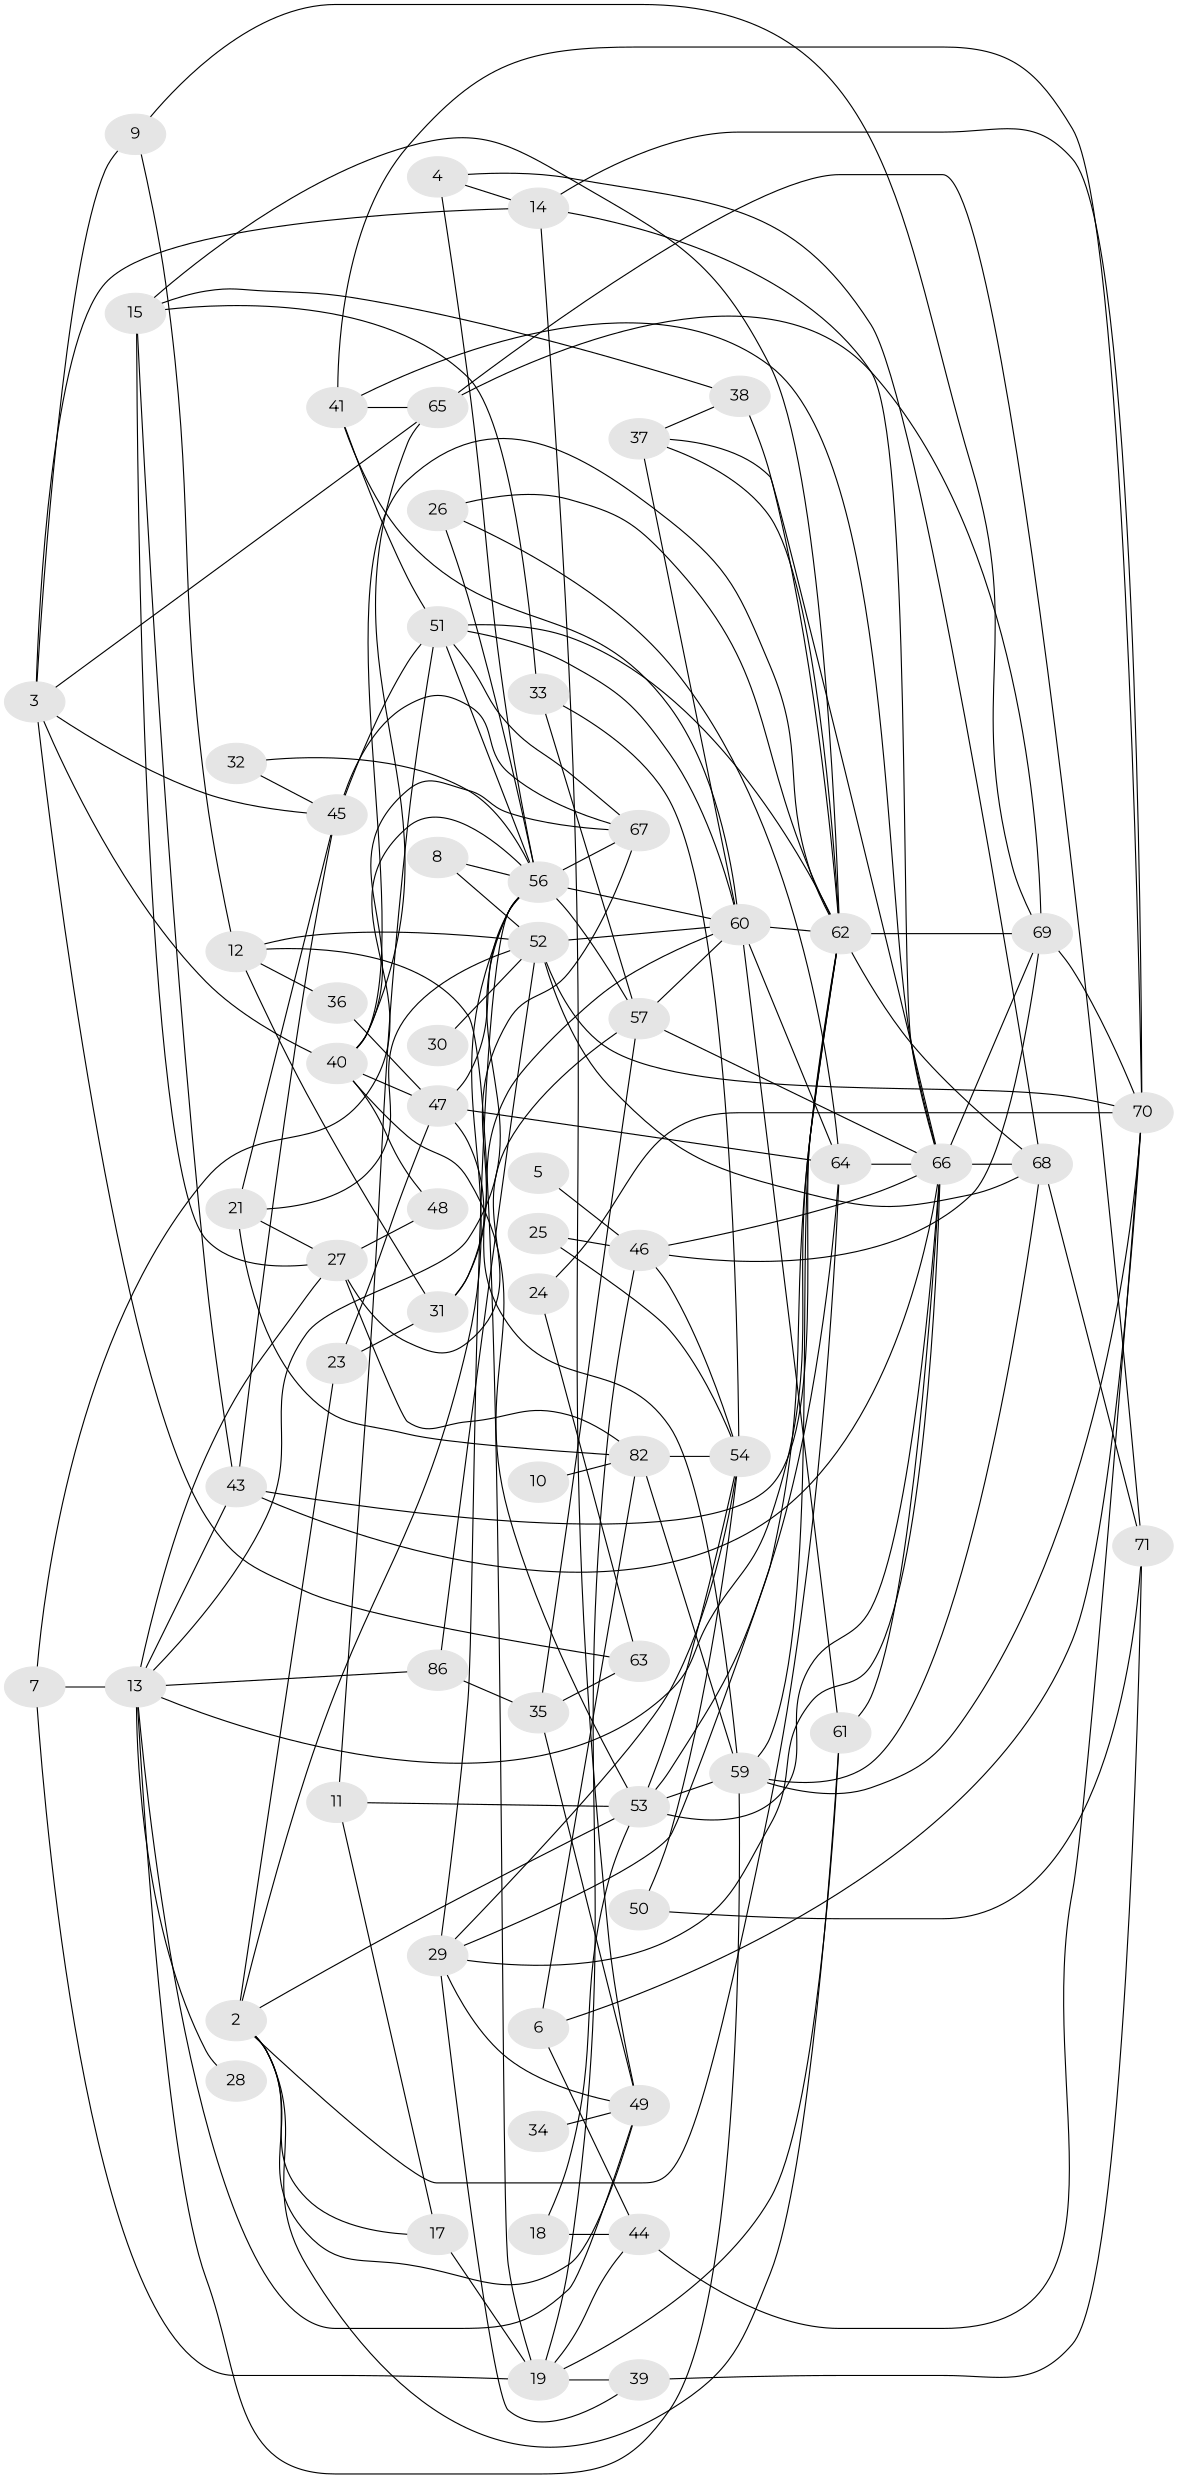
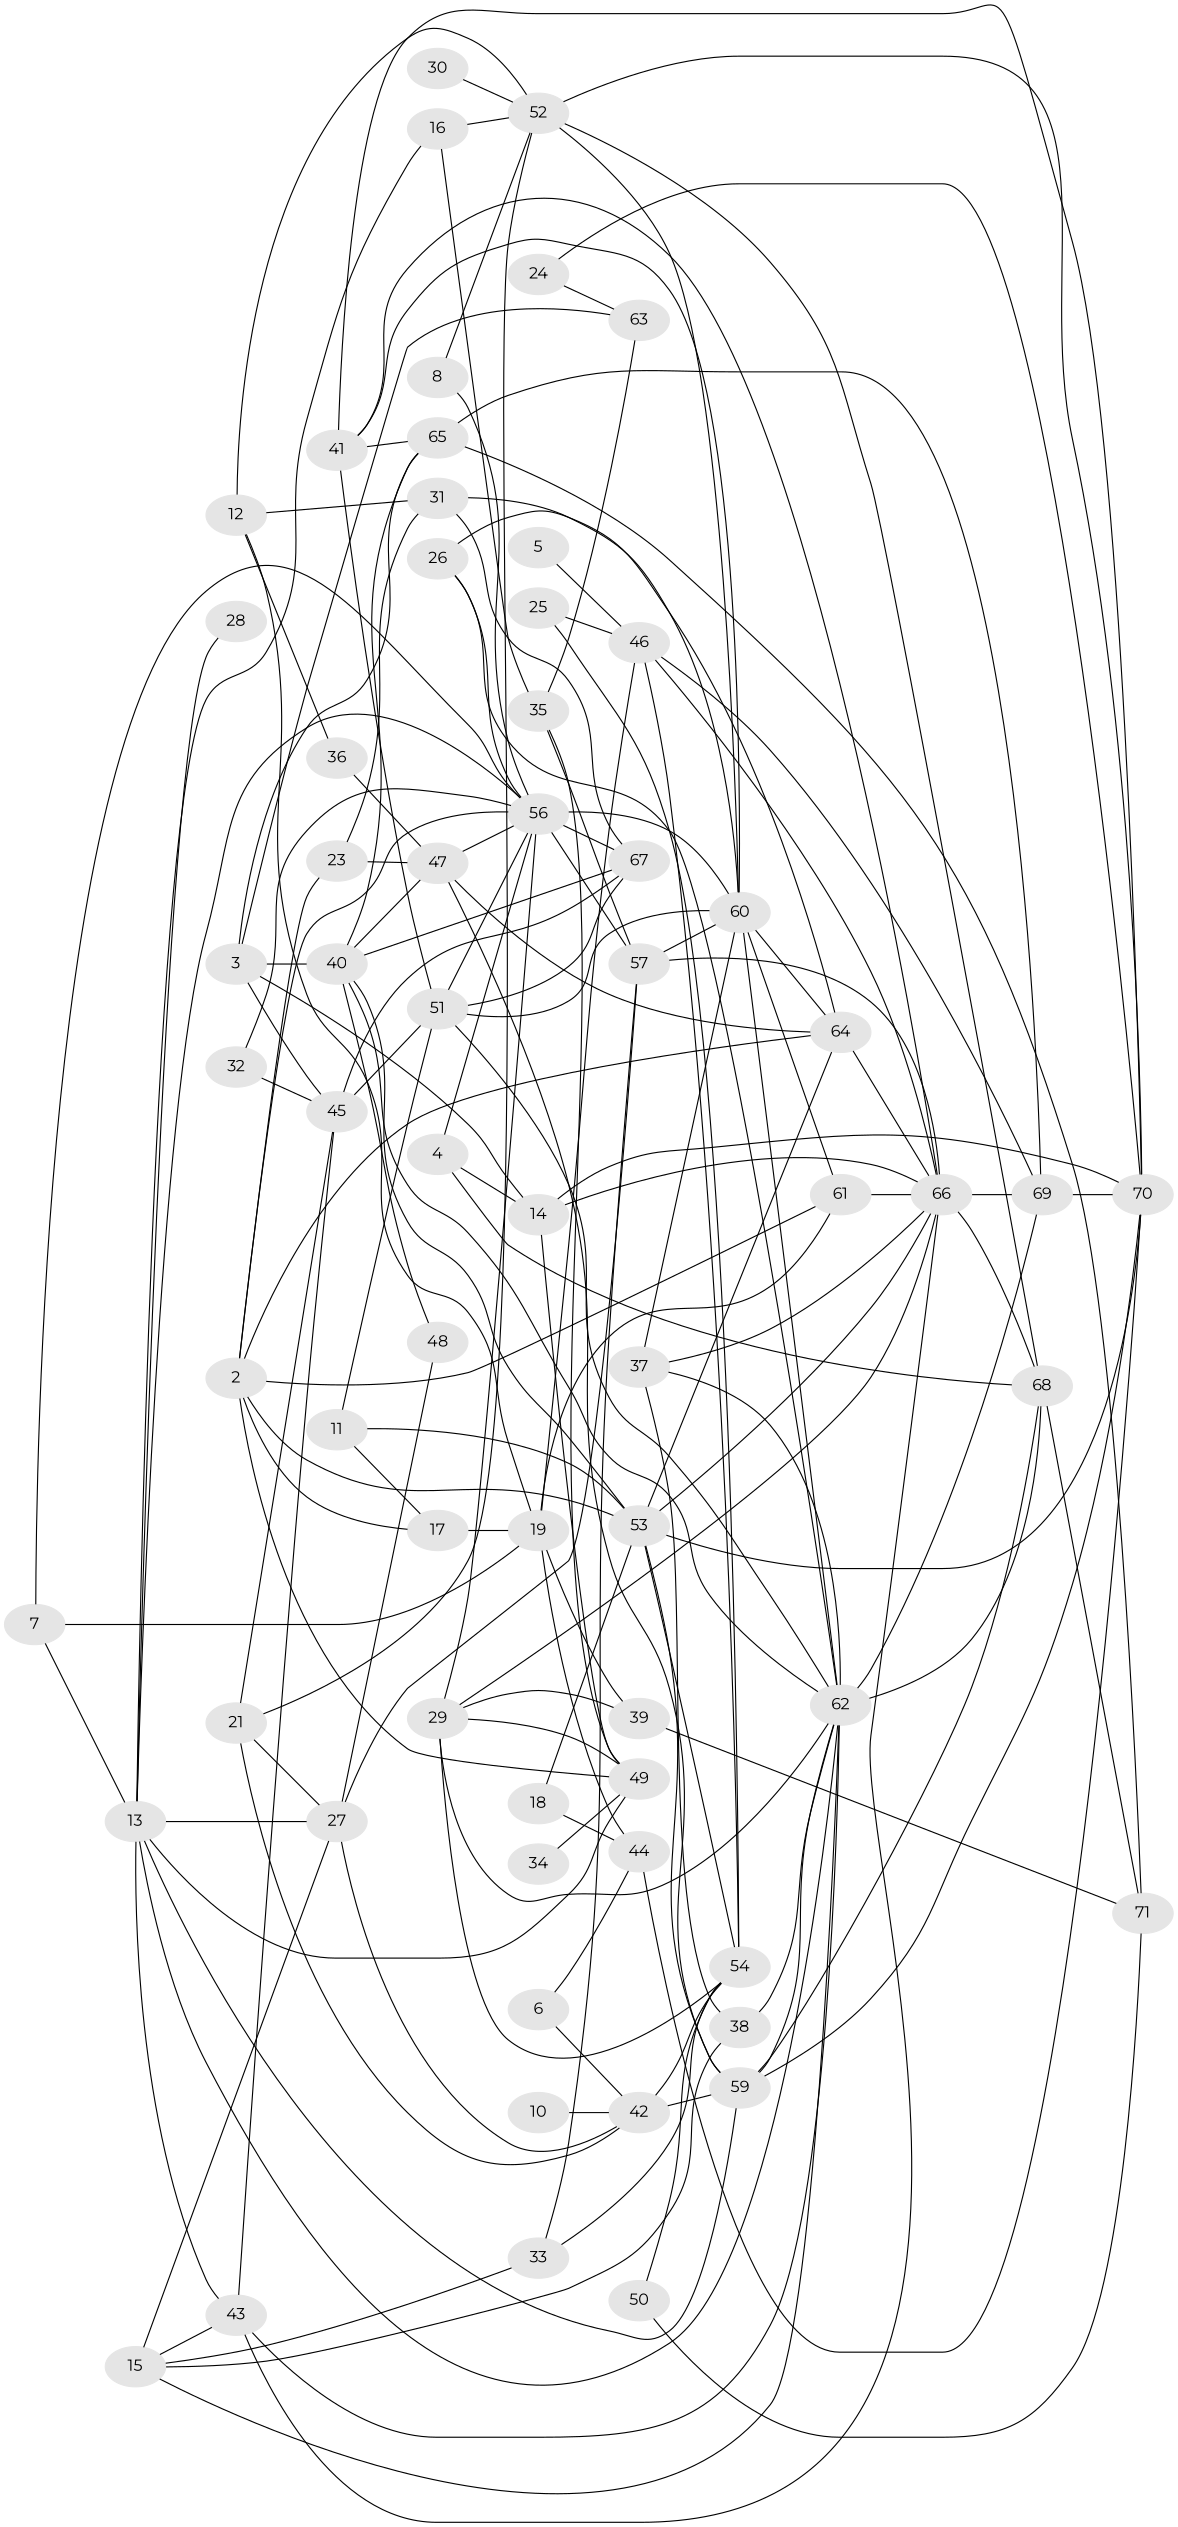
node "9": removed
node "82": label "82" -> "42"
node "86": label "86" -> "16"
edge "70" -- "6": now "70" -- "53"
